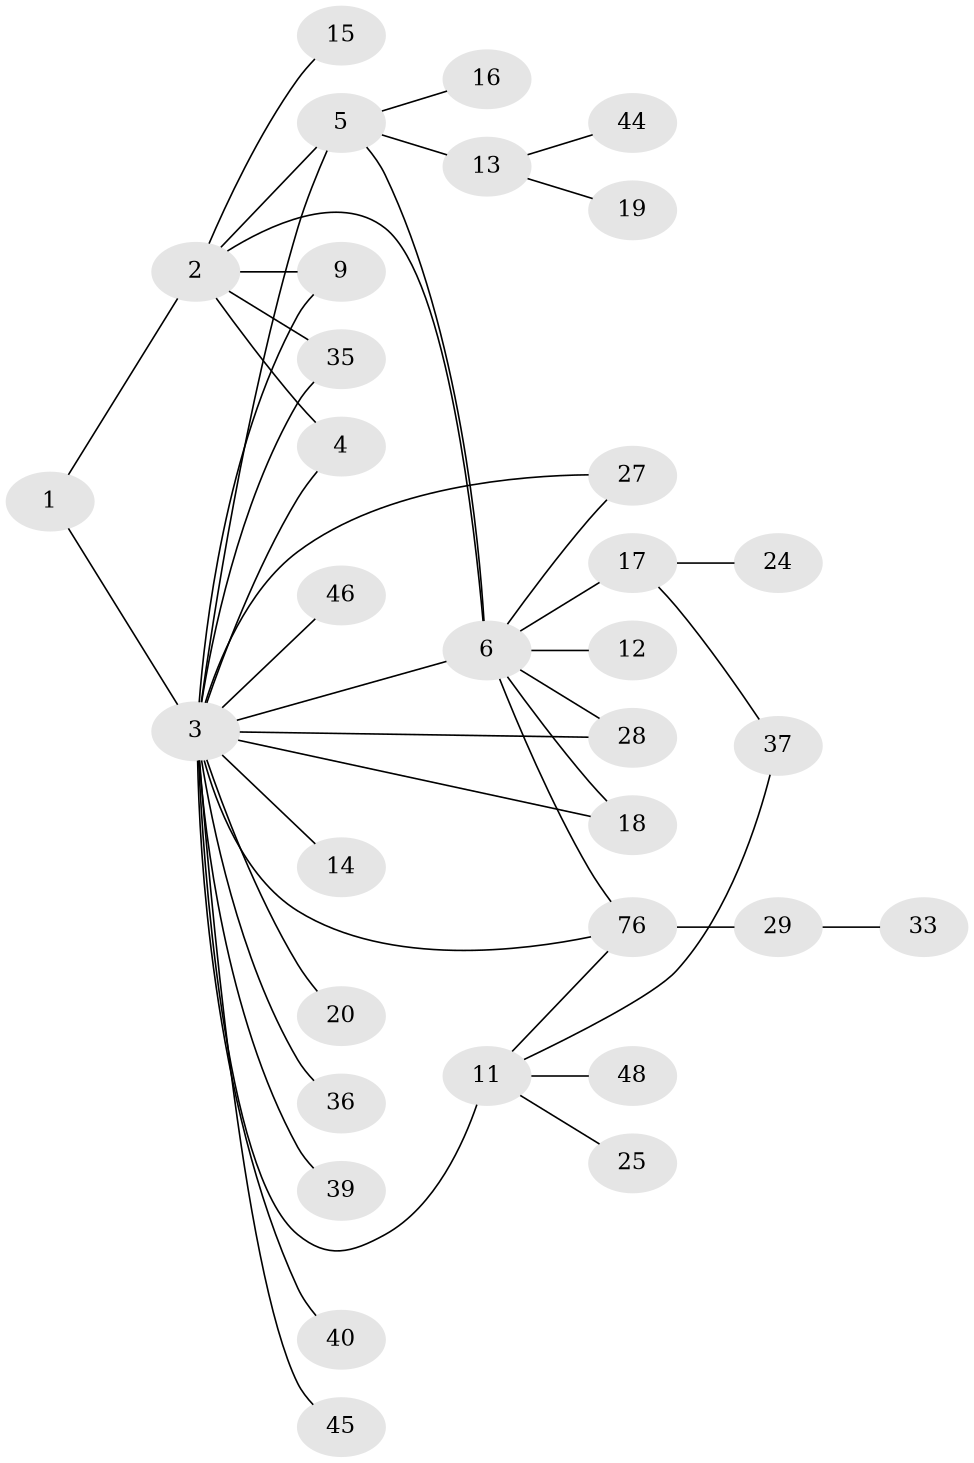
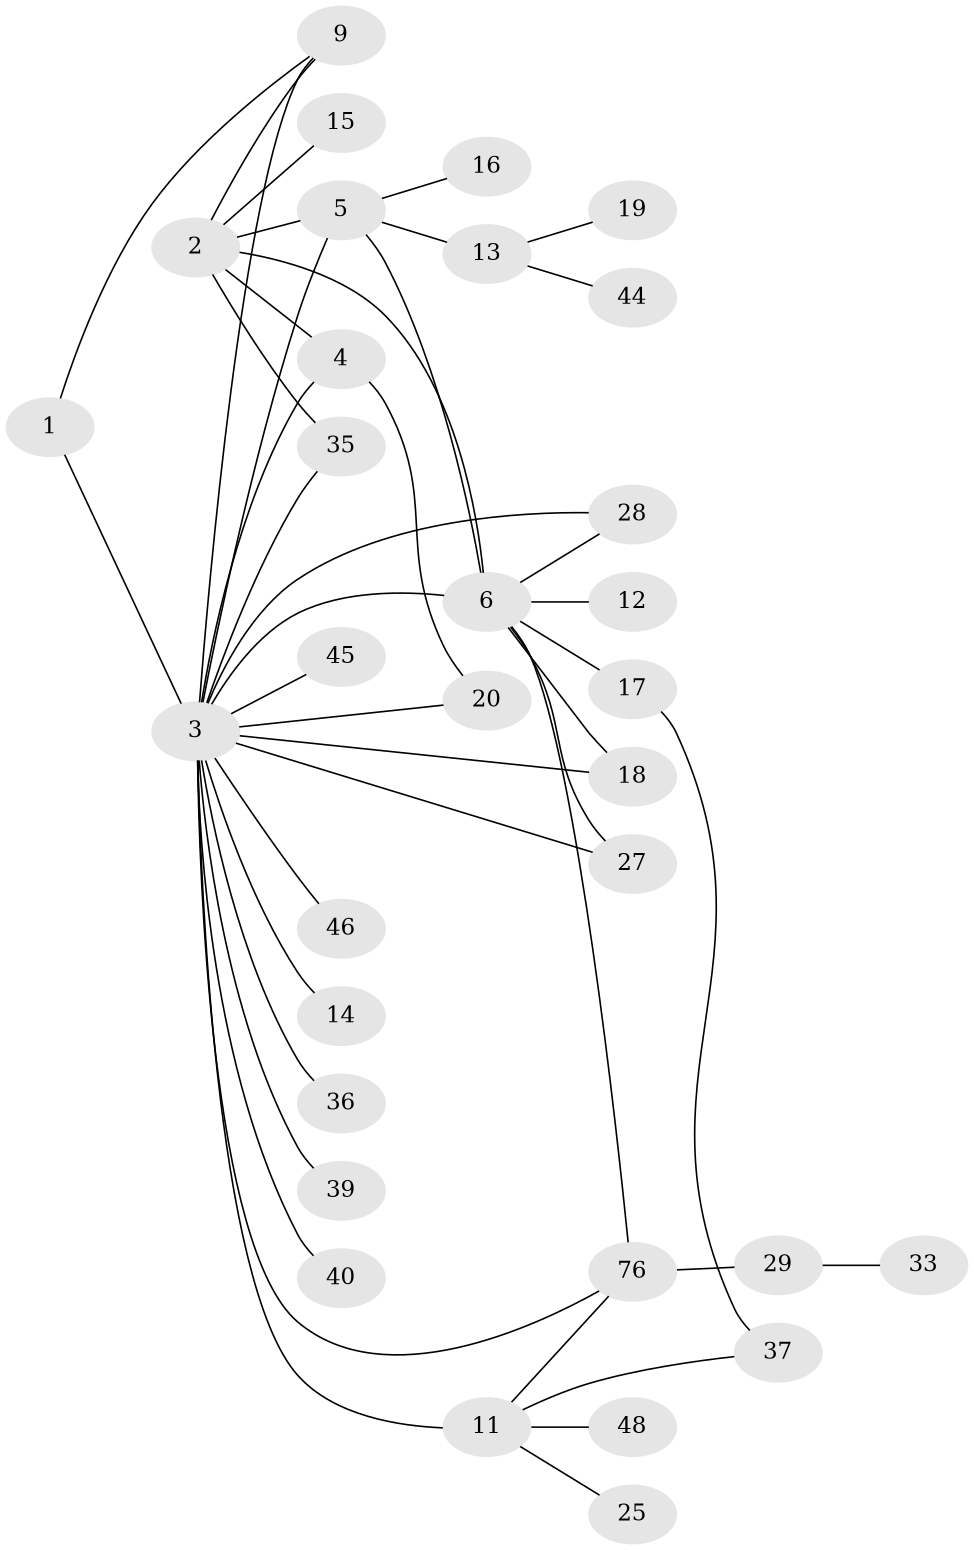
edge "2" -- "1": now "9" -- "1"
edge "4" -- "20": added
node "24": removed
